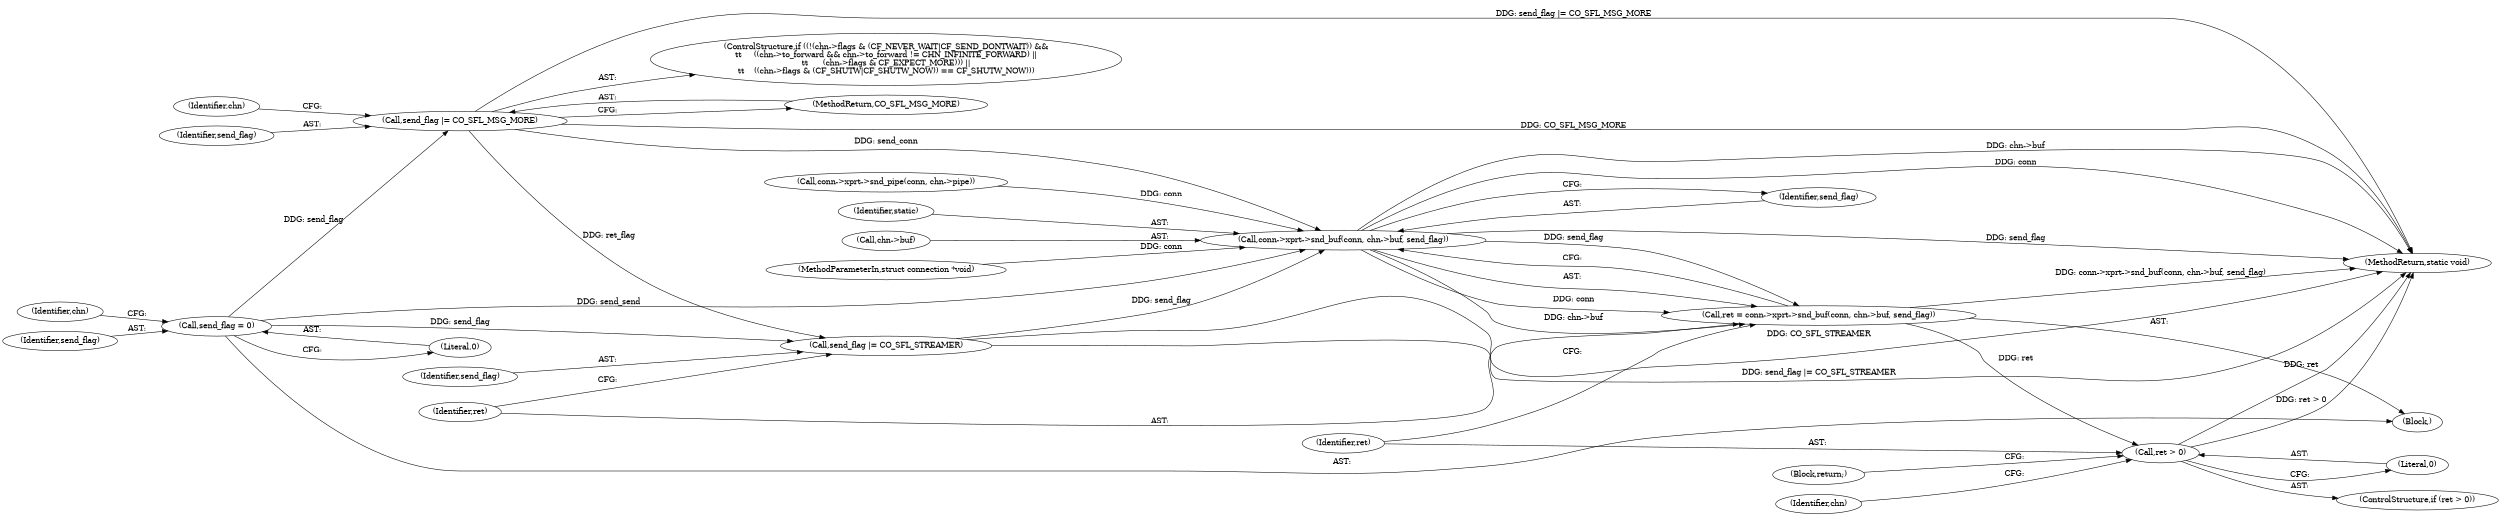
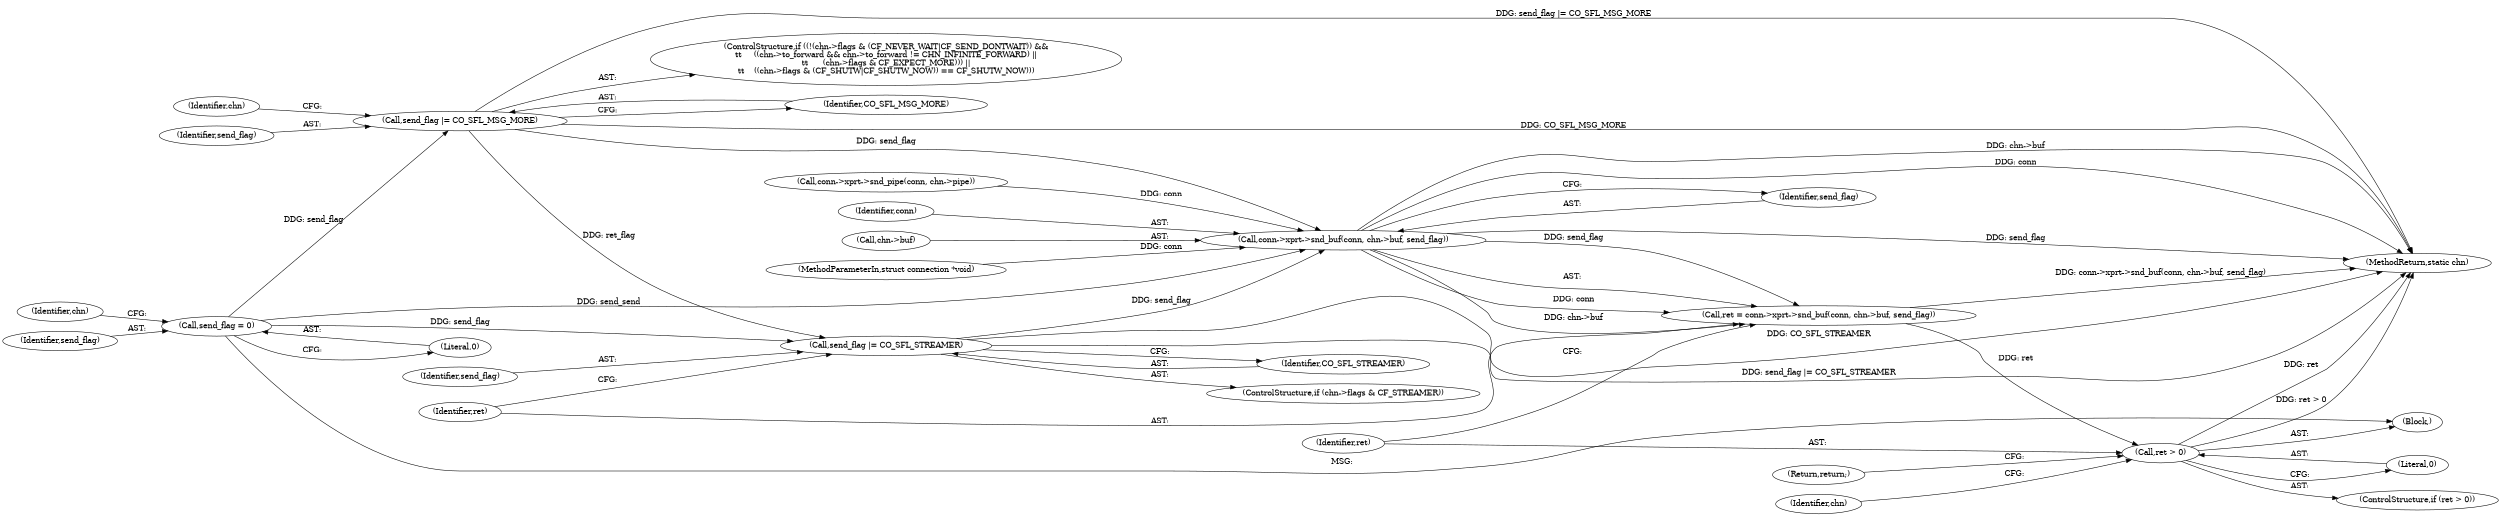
node "(MethodReturn,CO_SFL_MSG_MORE)": label "(MethodReturn,CO_SFL_MSG_MORE)" -> "(Identifier,CO_SFL_MSG_MORE)"
edge "(Call,send_flag |= CO_SFL_MSG_MORE)" -> "(Call,conn->xprt->snd_buf(conn, chn->buf, send_flag))": label "DDG: send_conn" -> "DDG: send_flag"
node "(Identifier,static)": label "(Identifier,static)" -> "(Identifier,conn)"
node "(MethodReturn,static void)": label "(MethodReturn,static void)" -> "(MethodReturn,static chn)"
edge "(Call,ret = conn->xprt->snd_buf(conn, chn->buf, send_flag))" -> "(Call,conn->xprt->snd_buf(conn, chn->buf, send_flag))": removed, label "CFG:"
edge "(Call,ret = conn->xprt->snd_buf(conn, chn->buf, send_flag))" -> "(Block,)": now "(Call,ret > 0)" -> "(Block,)"
node "(Identifier,CO_SFL_STREAMER)": added
node "(ControlStructure,if (chn->flags & CF_STREAMER))": added
edge "(Call,send_flag = 0)" -> "(Block,)": label "AST: " -> "MSG: "
node "(Block,return;)": label "(Block,return;)" -> "(Return,return;)"
